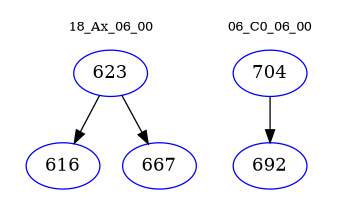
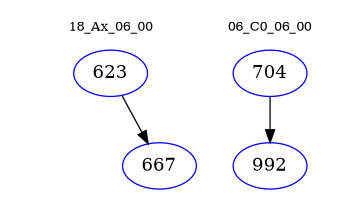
node "616": removed
node "692": label "692" -> "992"
